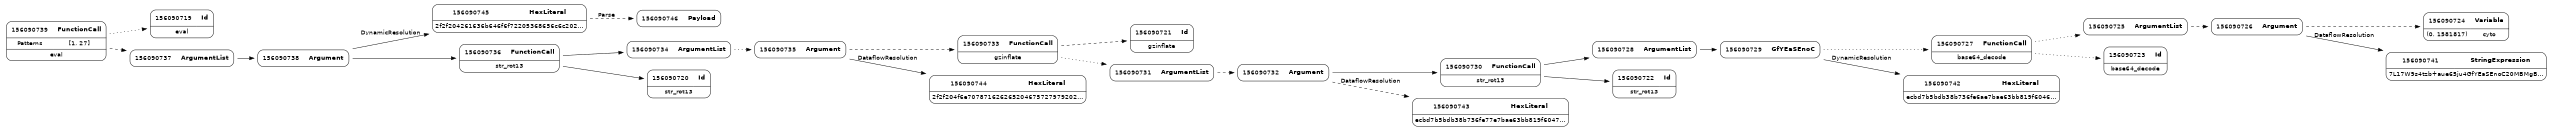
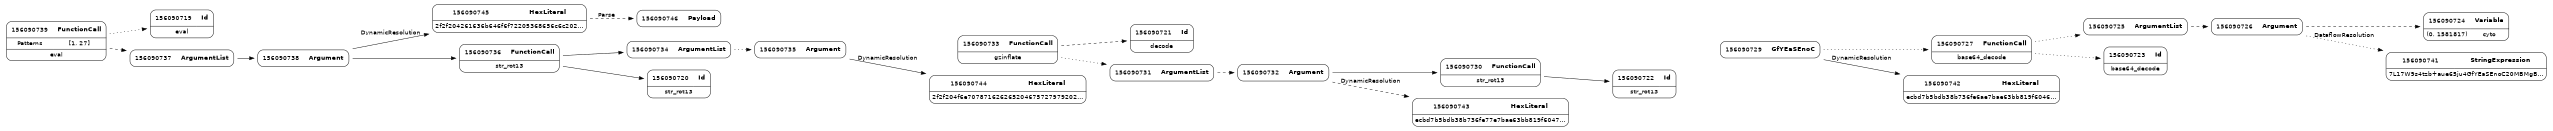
edge "156090726" -> "156090741": style solid -> dotted
node "156090721": text "gzinflate" -> "decode"
edge "156090735" -> "156090733": removed
node "156090728": removed
edge "156090735" -> "156090744": label "DataflowResolution" -> "DynamicResolution"
edge "156090732" -> "156090743": label "DataflowResolution" -> "DynamicResolution"
